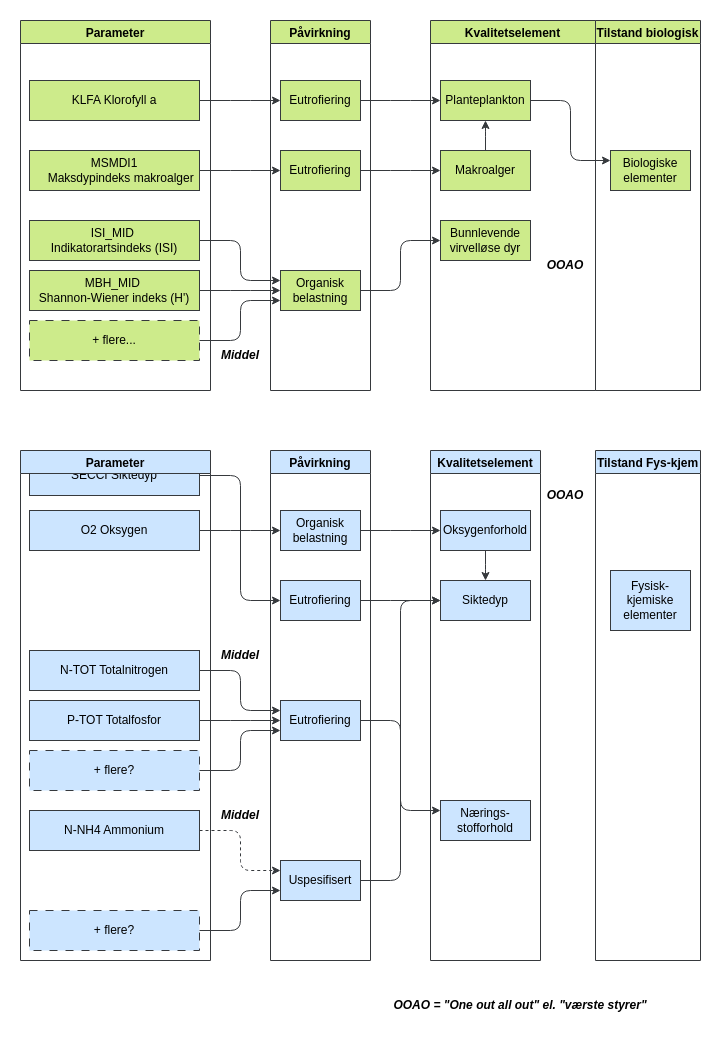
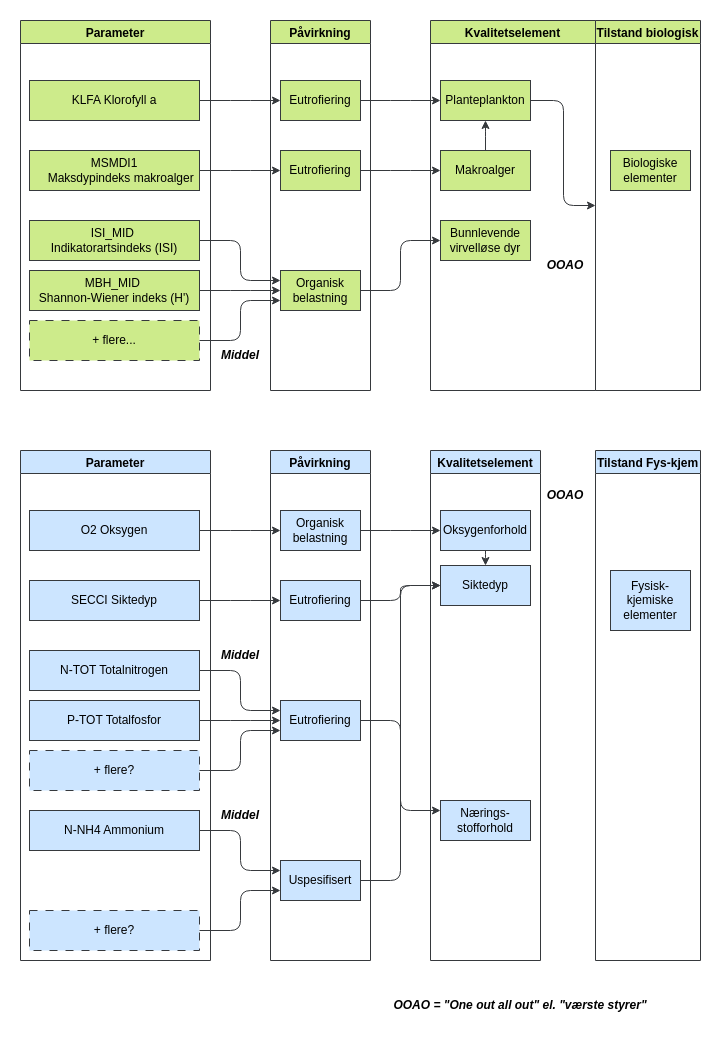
edge "Planteplankton" -> "Biologiske elementer": now "Planteplankton" -> "Tilstand biologisk"
node "SECCI Siktedyp": moved (115, 476) -> (115, 601)
node "Siktedyp": moved (486, 601) -> (486, 586)
edge "N-NH4 Ammonium" -> "Uspesifisert": style dashed -> solid
